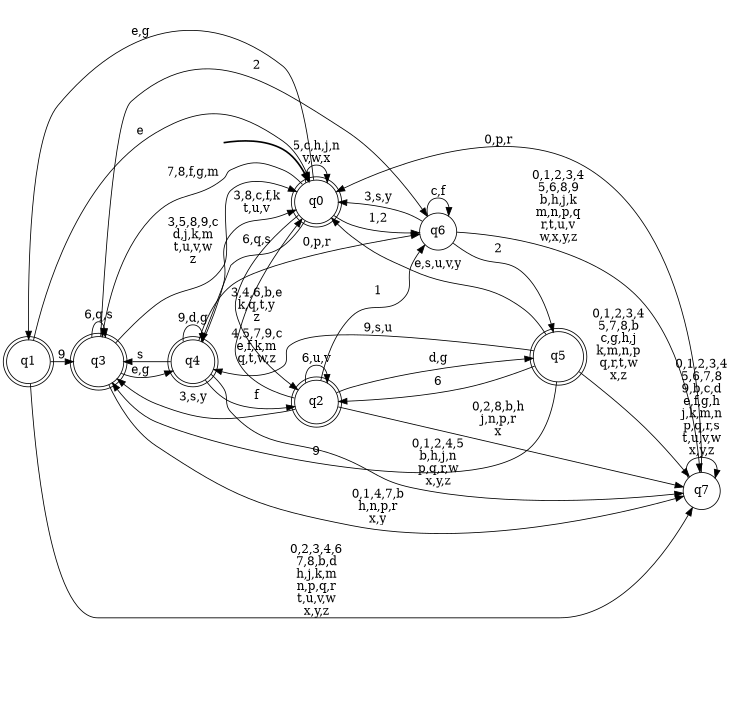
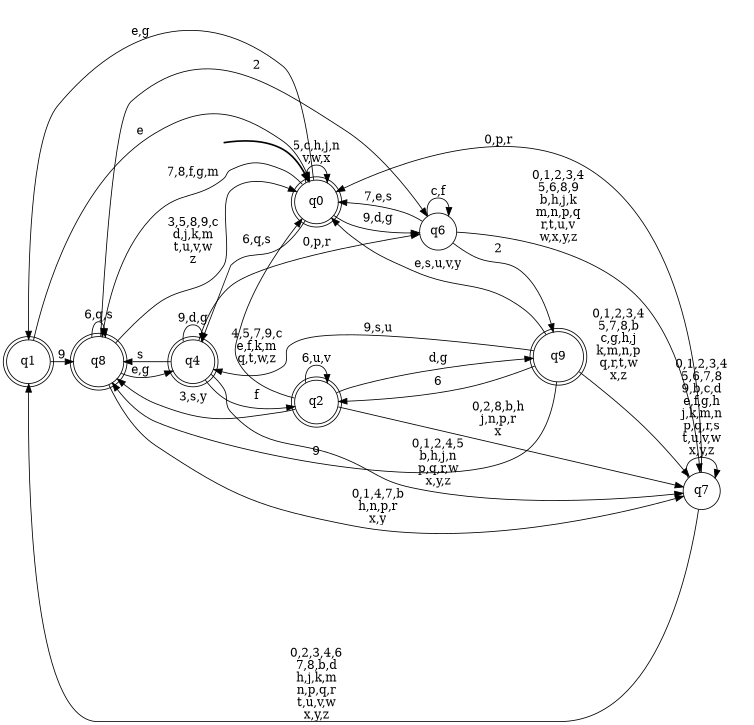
edge "q6" -> "q0": label "3,s,y" -> "7,e,s"
edge "q0" -> "q6": label "1,2" -> "9,d,g"
edge "q4" -> "q0": removed, label "3,8,c,f,k t,u,v"
edge "q0" -> "q2": removed, label "3,4,6,b,e k,q,t,y z"
edge "q2" -> "q6": removed, label "1"
node "q5": label "q5" -> "q9"
node "q3": label "q3" -> "q8"
edge "q1" -> "q7": reversed
